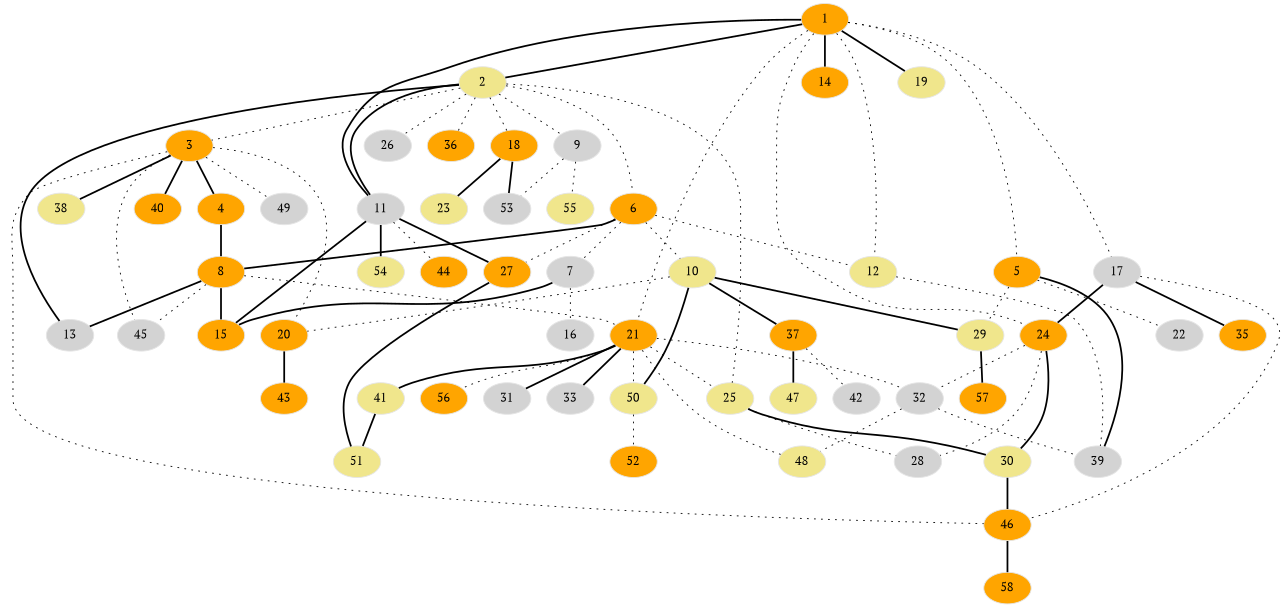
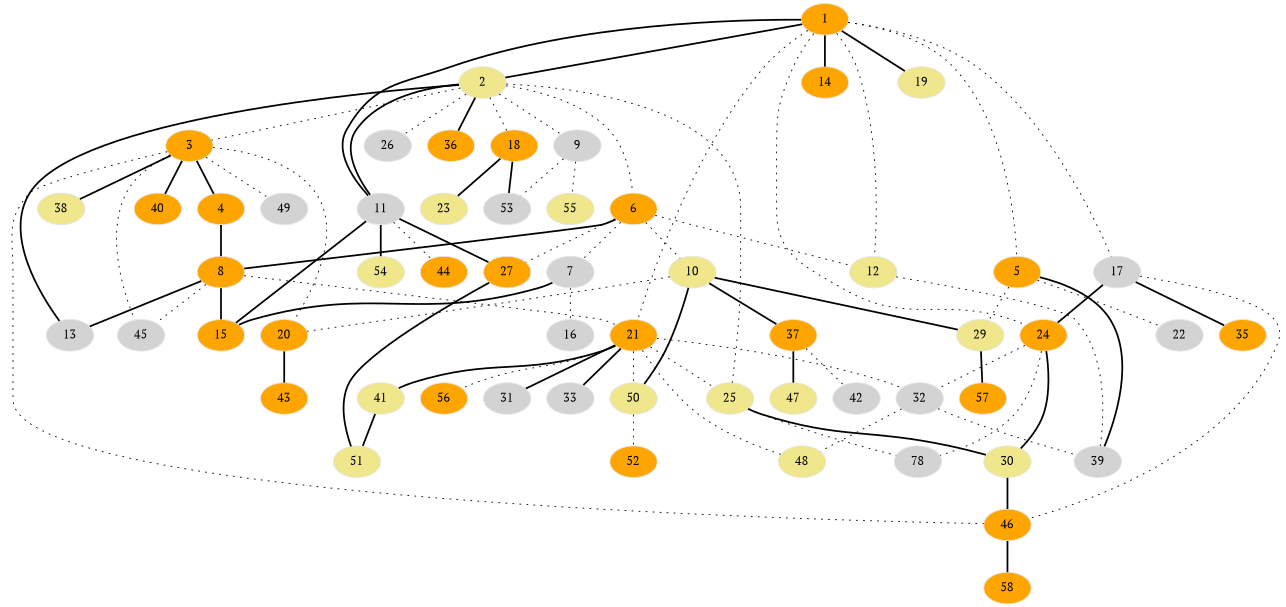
edge "2" -- "36": style dotted -> bold
node "28": label "28" -> "78"
